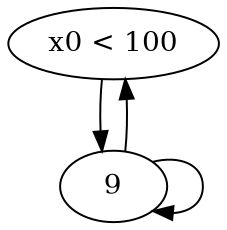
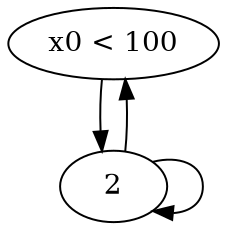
node "9": label "9" -> "2"
